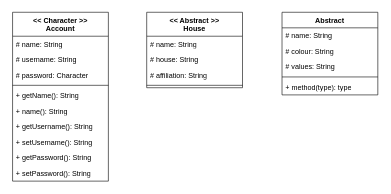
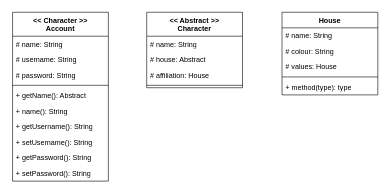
node "Abstract": label "Abstract" -> "House"
node "<< Abstract >> House": label "<< Abstract >> House" -> "<< Abstract >> Character"
node "# house: String": label "# house: String" -> "# house: Abstract"
node "# values: String": label "# values: String" -> "# values: House"
node "# password: Character": label "# password: Character" -> "# password: String"
node "# affiliation: String": label "# affiliation: String" -> "# affiliation: House"
node "+ getName(): String": label "+ getName(): String" -> "+ getName(): Abstract"
